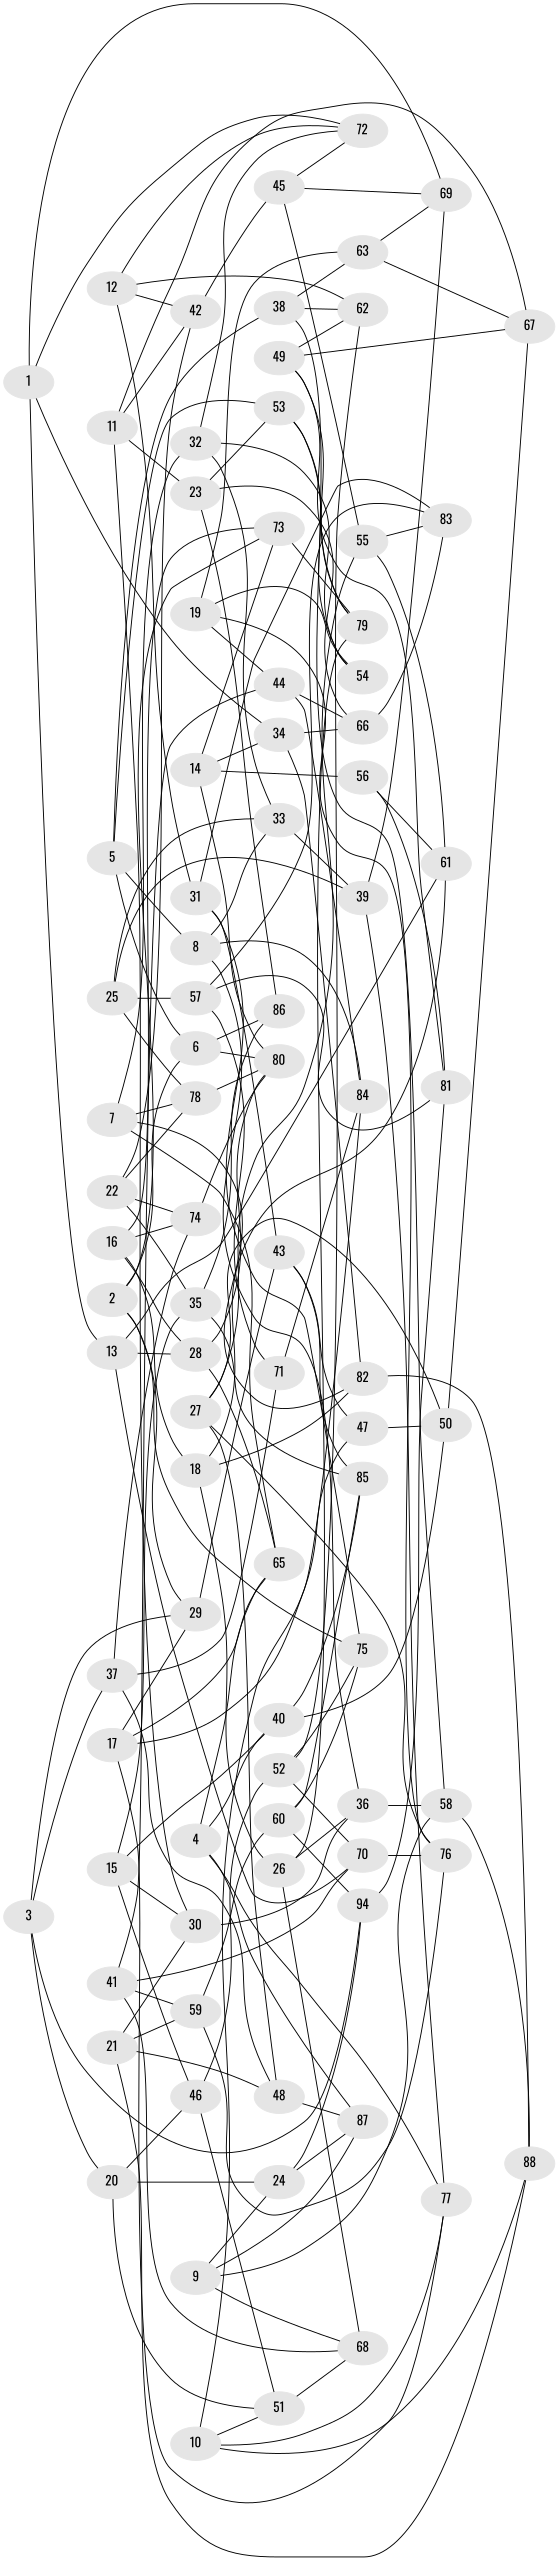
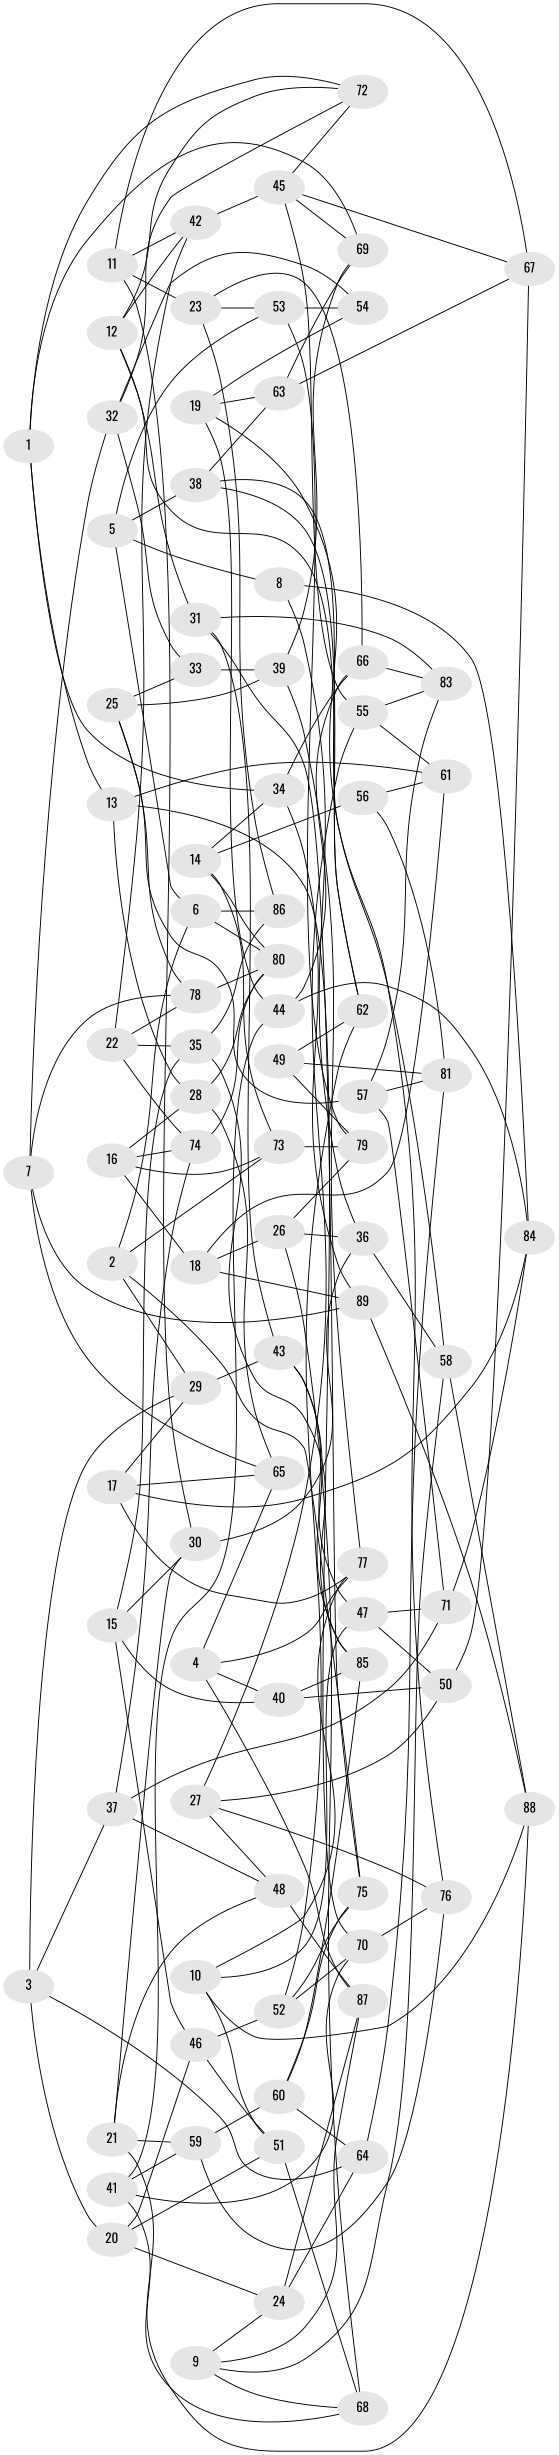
edge "67" -- "49": now "67" -- "45"
edge "33" -- "8": removed
node "82": label "82" -> "89"
edge "71" -- "47": added
node "94": label "94" -> "64"
